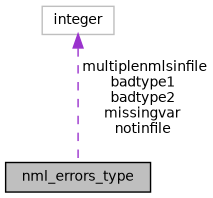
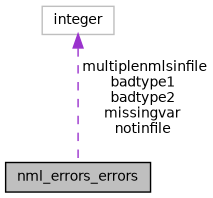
node "nml_errors_type": label "nml_errors_type" -> "nml_errors_errors"
